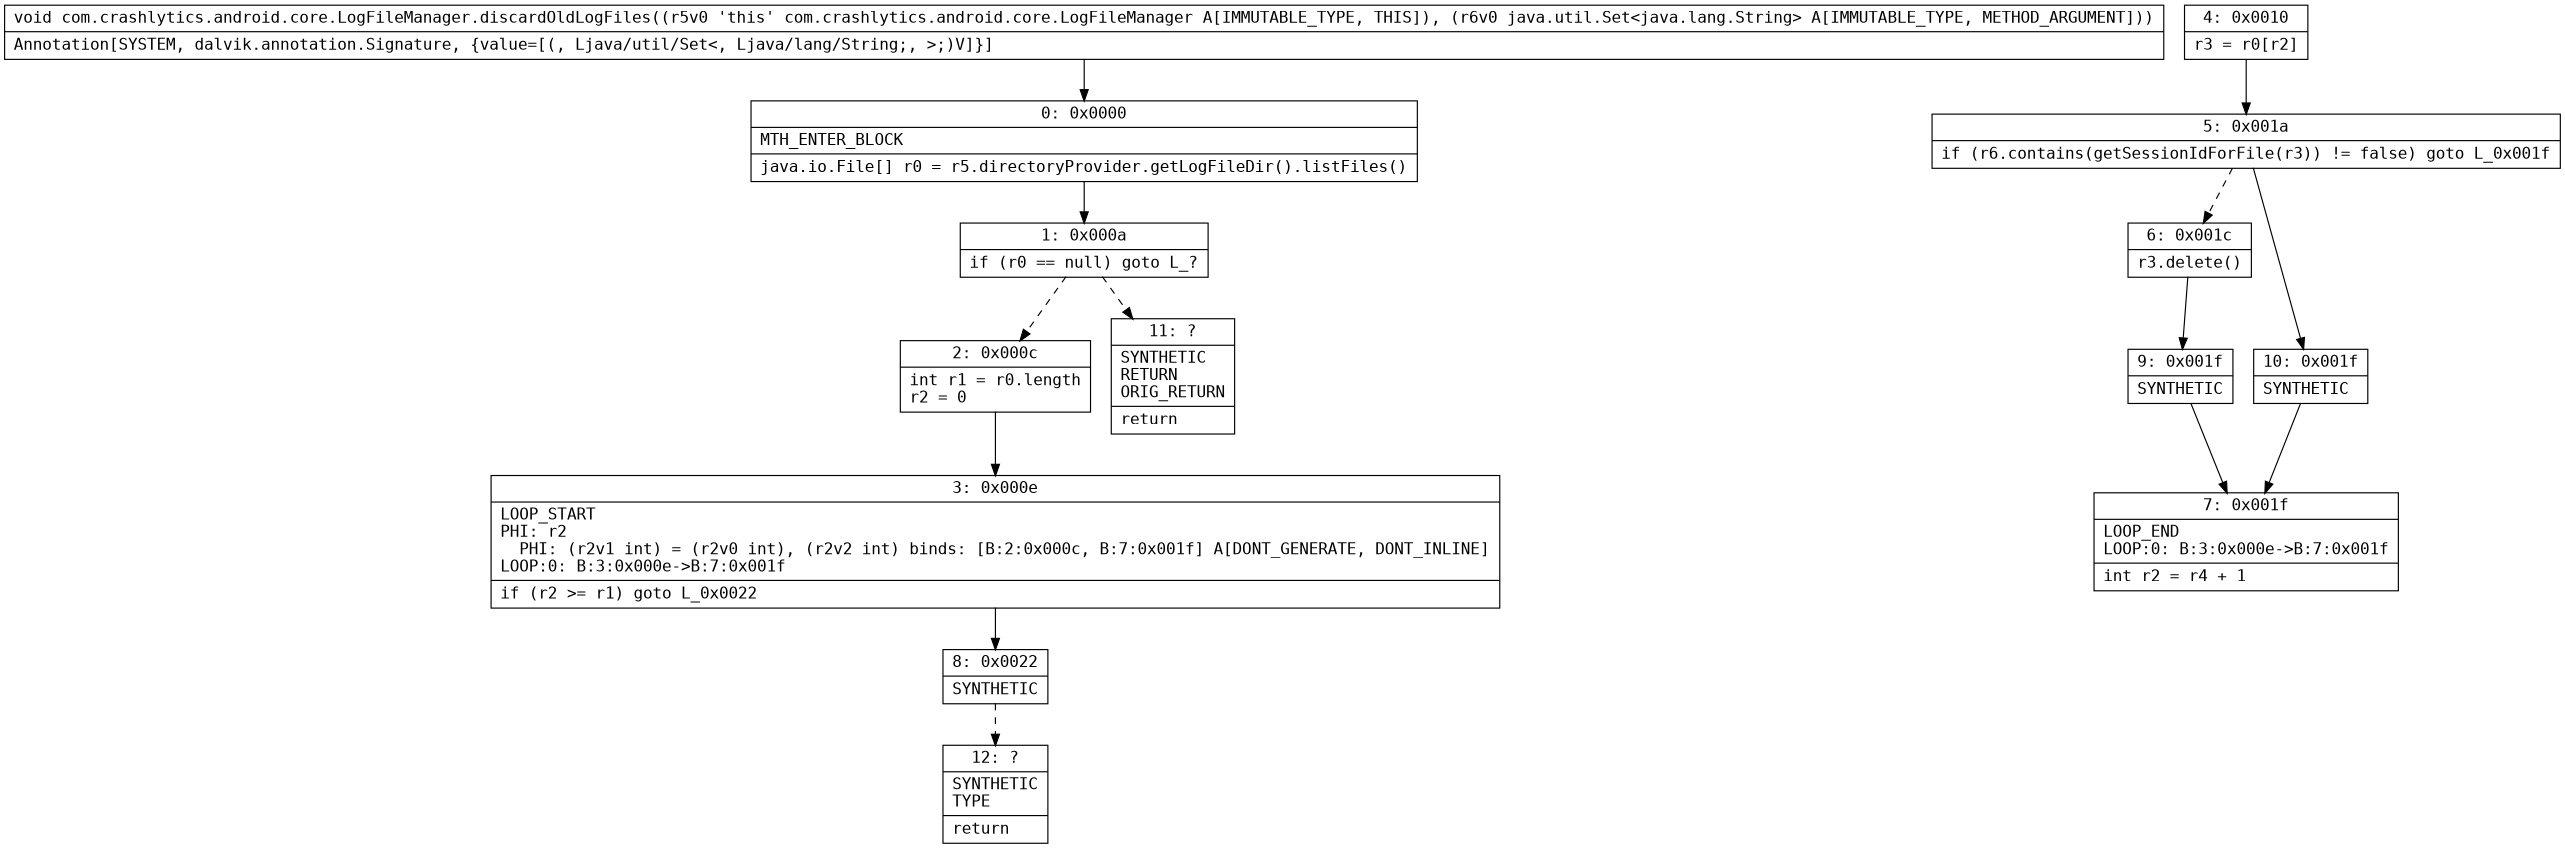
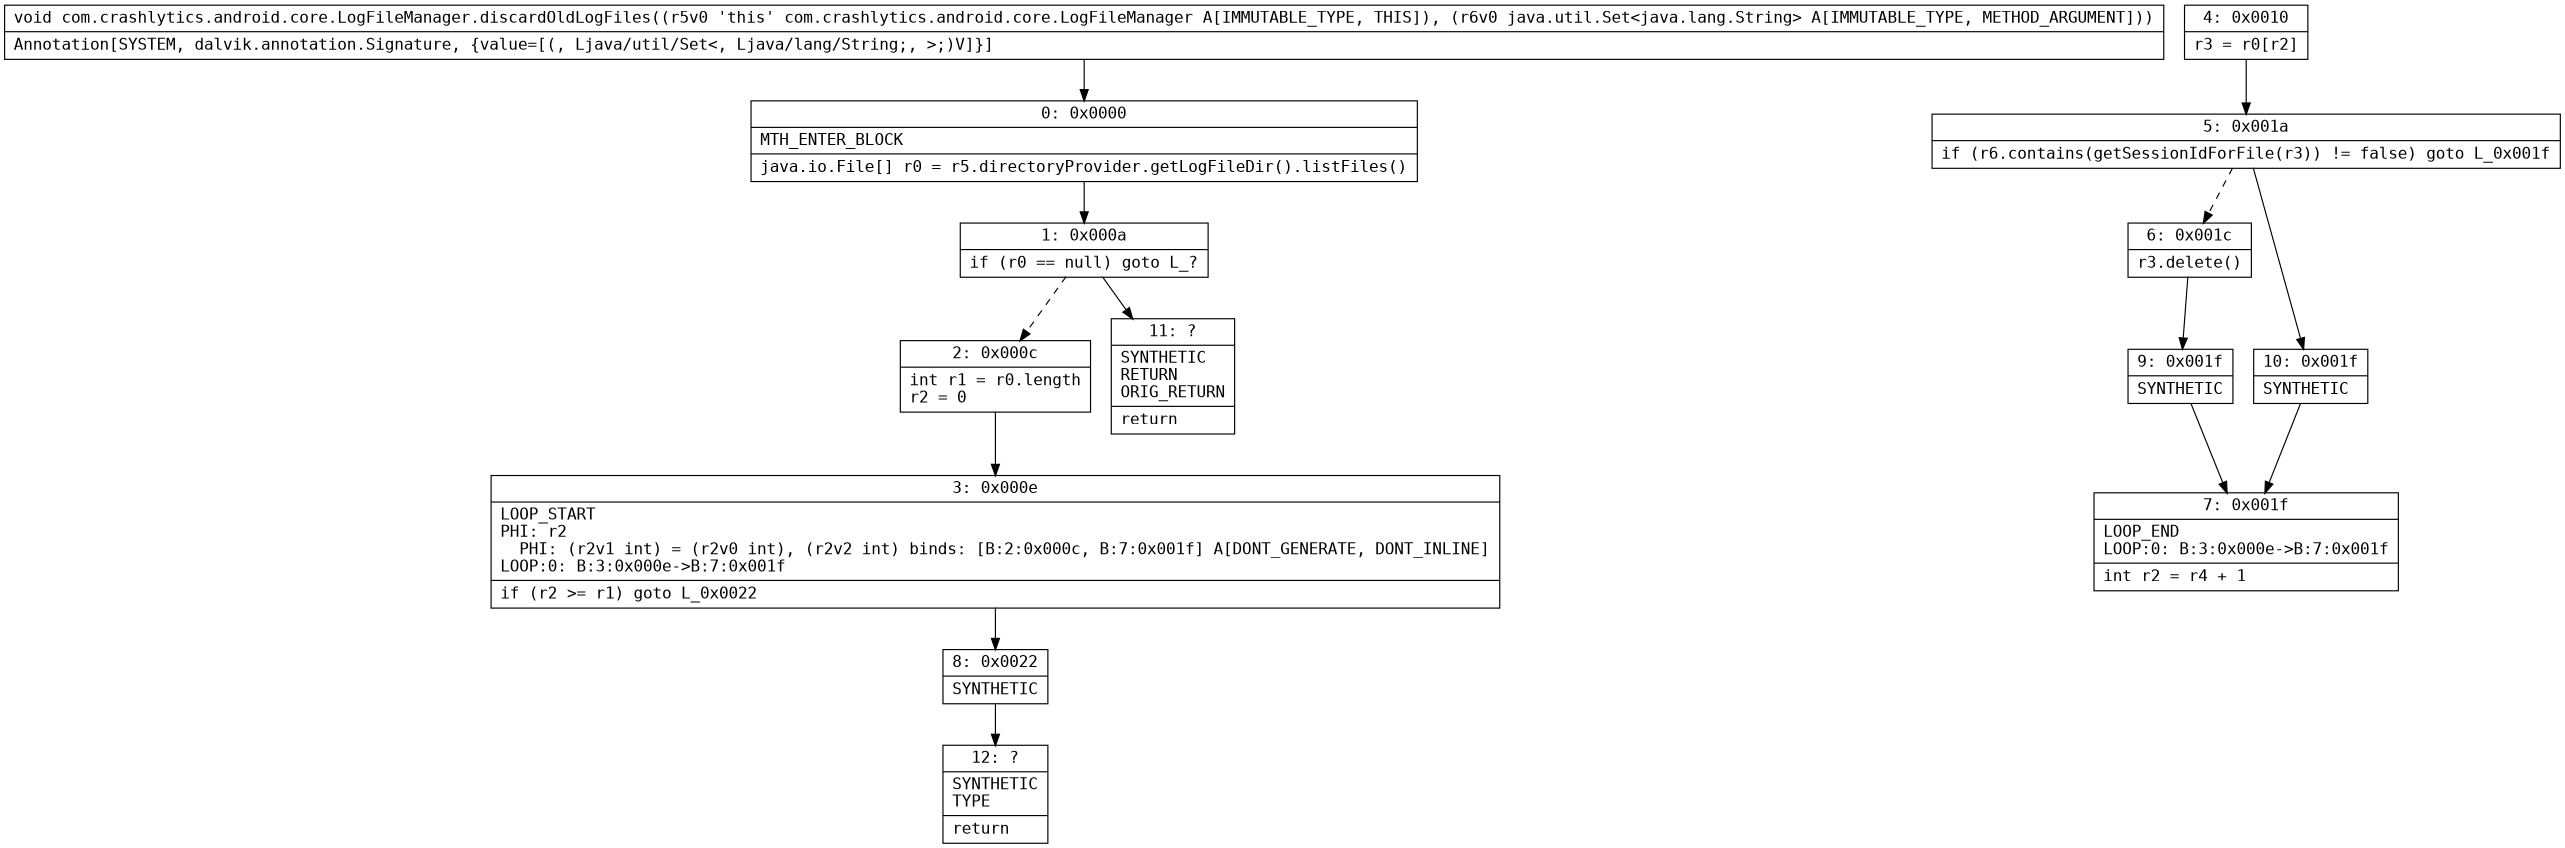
edge "1: 0x000a" -> "11: ?": style dashed -> solid
edge "8: 0x0022" -> "12: ?": style dashed -> solid
